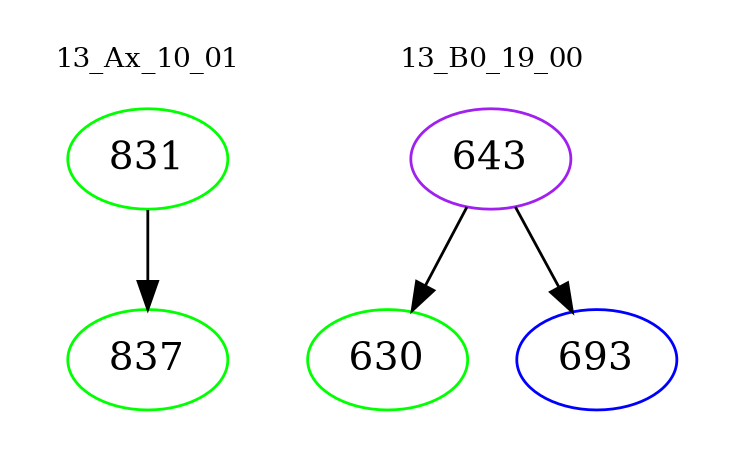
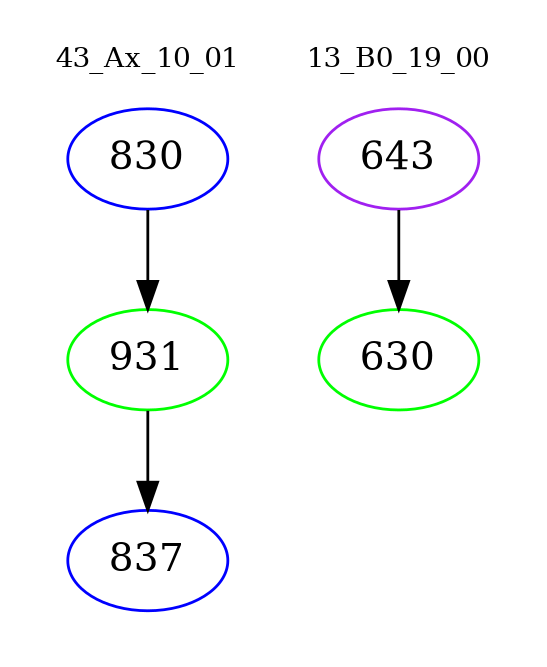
cluster "13_Ax_10_01": label "13_Ax_10_01" -> "43_Ax_10_01"
node "831": label "831" -> "931"
node "830": added
node "837": color green -> blue
node "693": removed
